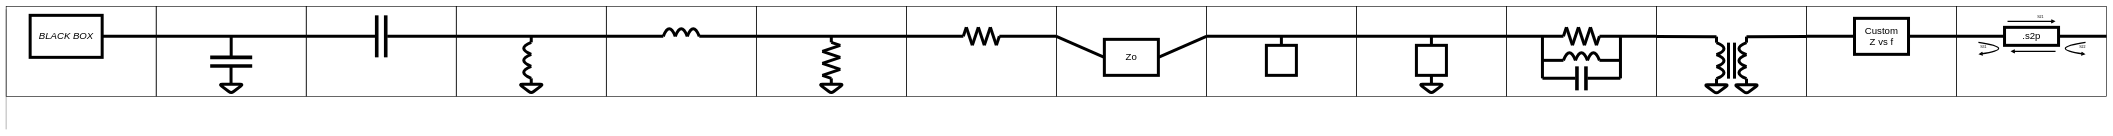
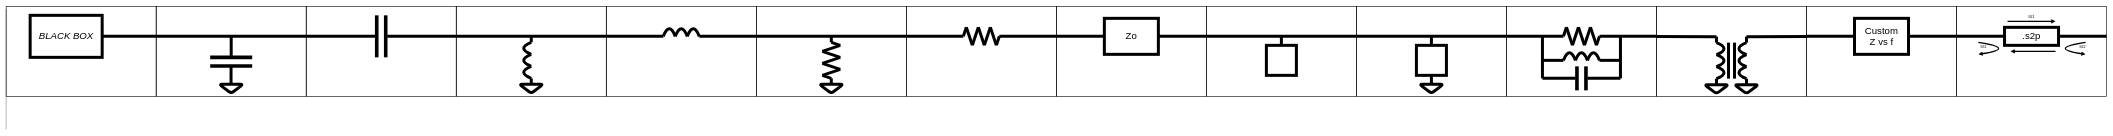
node "S21": moved (2040, 17) -> (2031, 17)
node "Zo": moved (1131, 57) -> (1131, 36)
